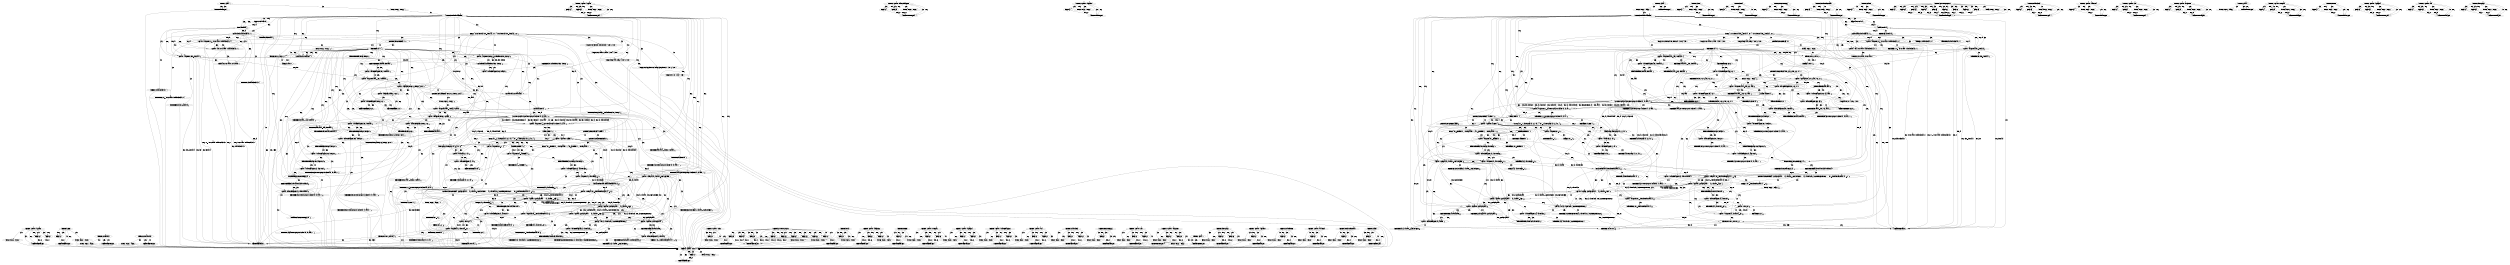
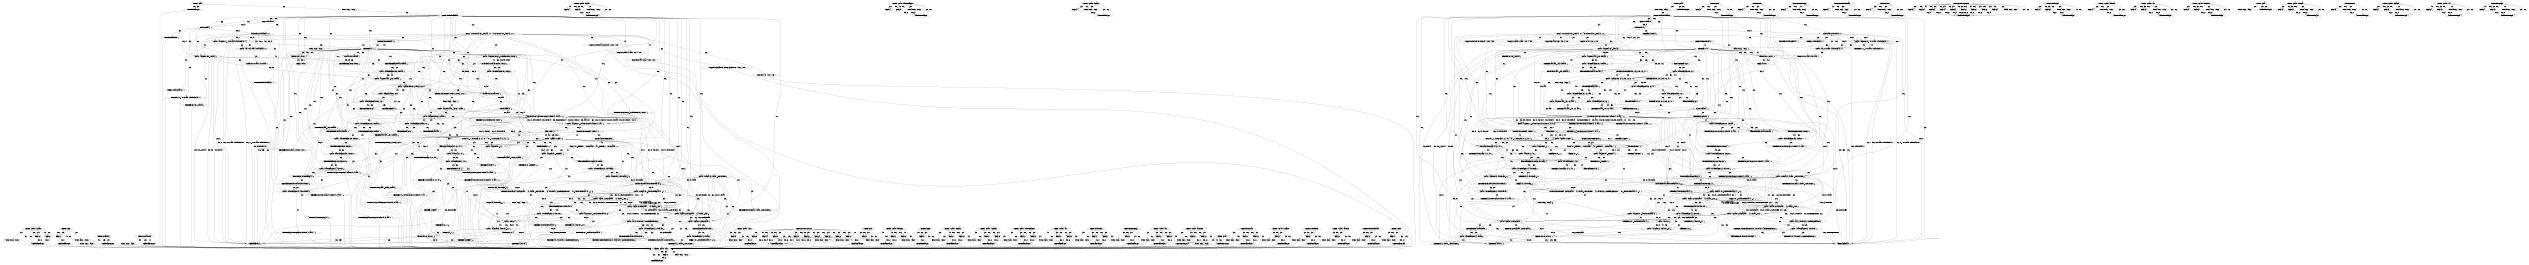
edge "(rcu_read_lock,rcu_read_lock())" -> "(FIELD_IDENTIFIER,inet_opt,inet_opt)": added, label "CFG:"
edge "(IDENTIFIER,inet,rcu_dereference(inet->inet_opt))" -> "(<operator>.indirectFieldAccess,inet->inet_opt)": reversed
edge "(<operator>.indirectFieldAccess,inet->opt->faddr)" -> "<(LOCAL,int err: int)<SUB>6</SUB>>": now "(<operator>.indirectFieldAccess,inet->opt->faddr)" -> "(<operator>.assignment,daddr = inet->opt->faddr)"
